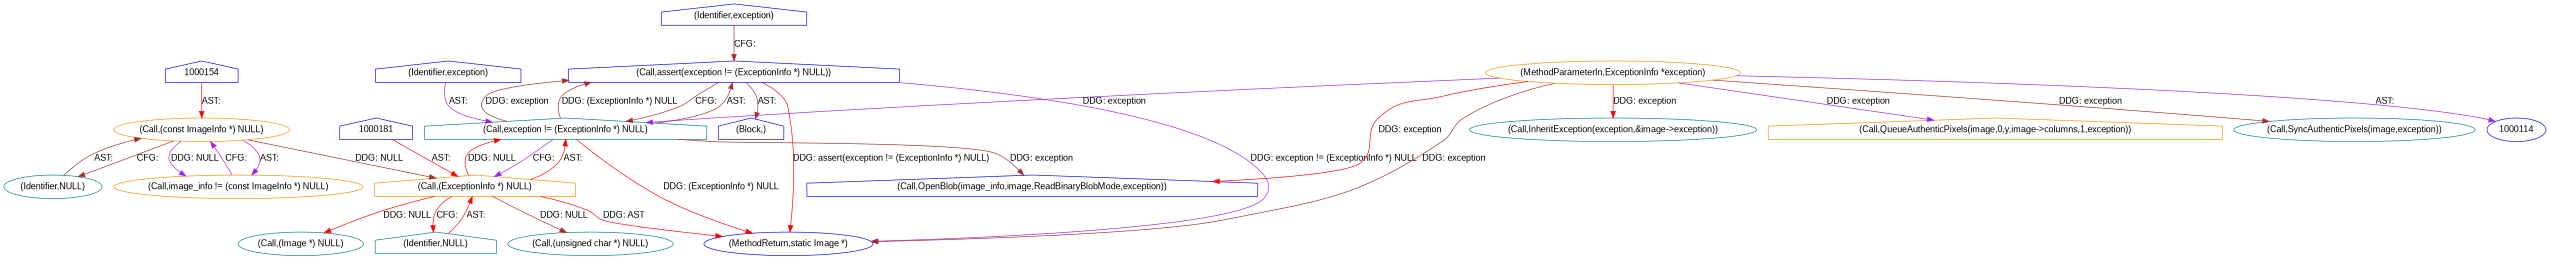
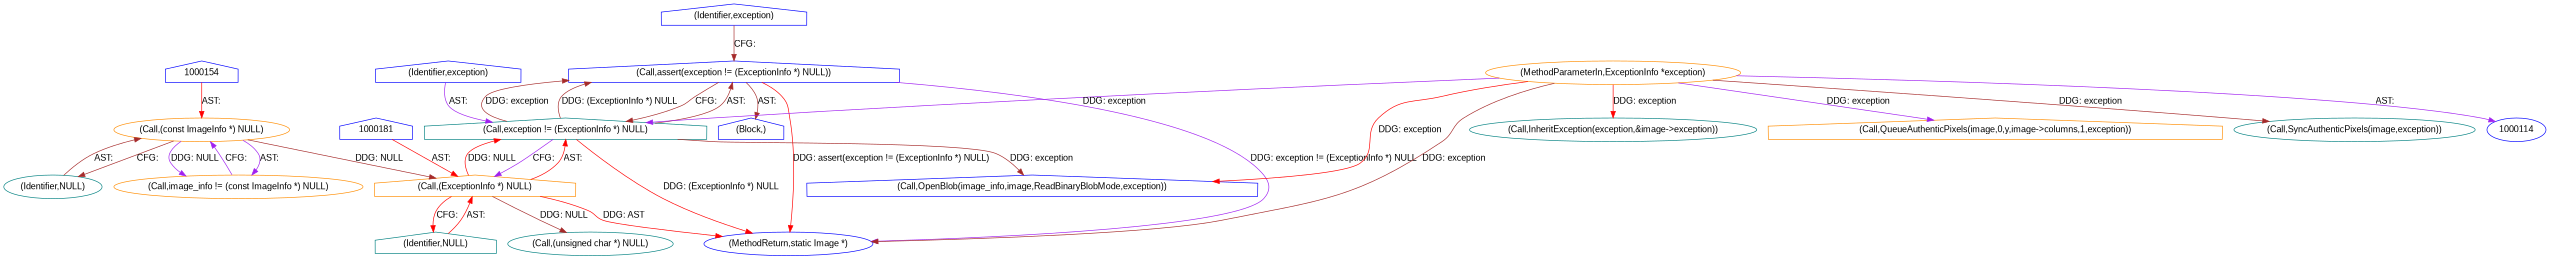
node "(Call,(Image *) NULL)": removed
